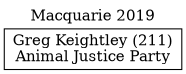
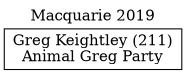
node "Greg Keightley (211) Animal Justice Party": label "Greg Keightley (211) Animal Justice Party" -> "Greg Keightley (211) Animal Greg Party"
